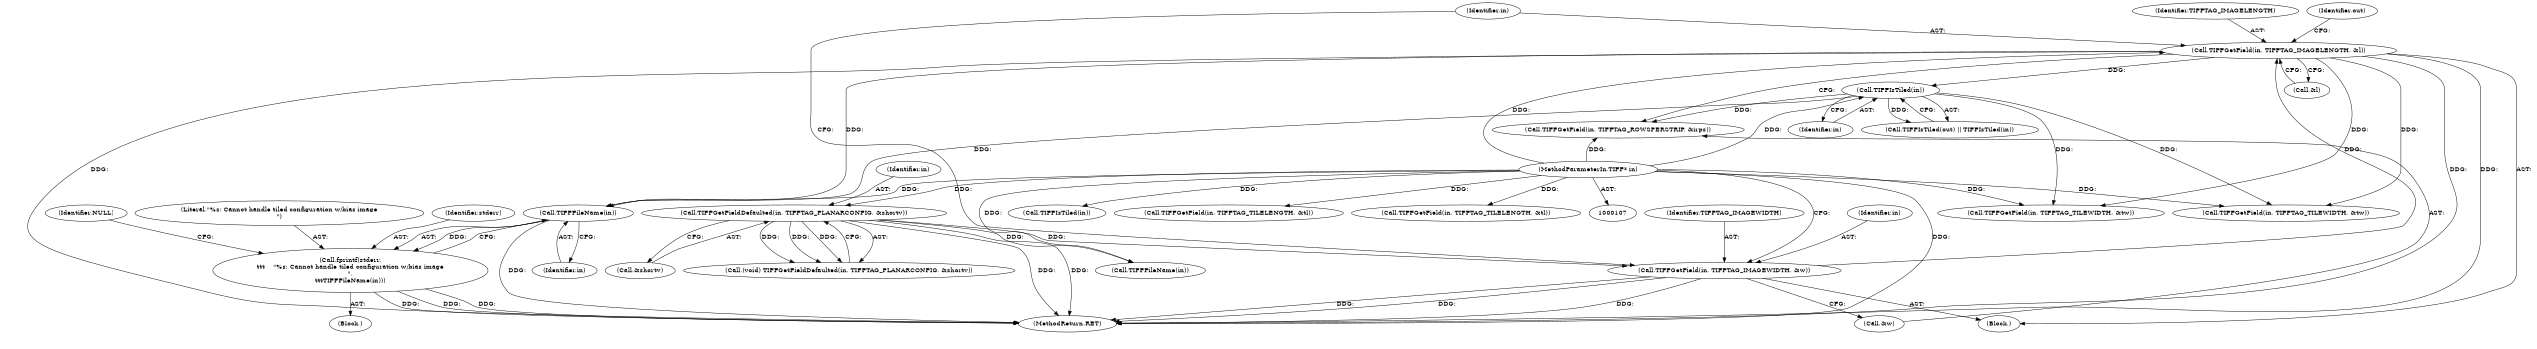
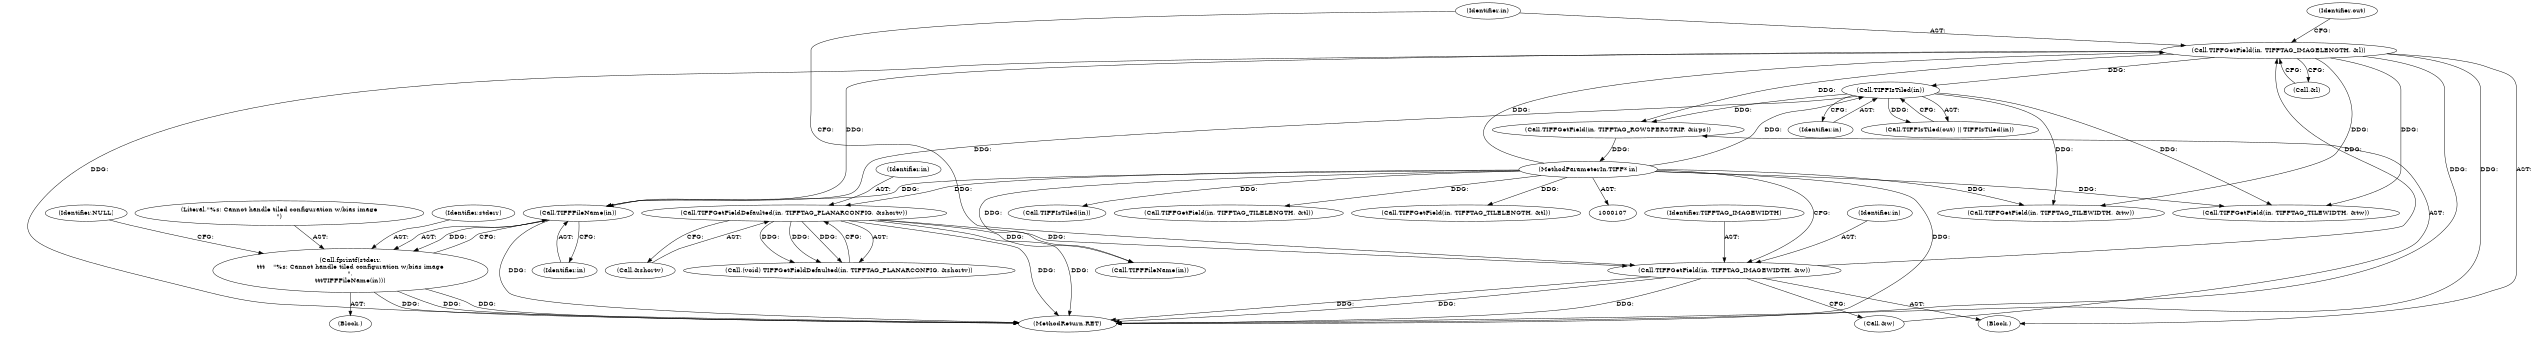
node "(Identifier,TIFFTAG_IMAGELENGTH)": removed
edge "(Call,TIFFGetField(in, TIFFTAG_IMAGELENGTH, &l))" -> "(Call,TIFFGetField(in, TIFFTAG_ROWSPERSTRIP, &irps))": label "CFG: " -> "DDG: "
edge "(MethodParameterIn,TIFF* in)" -> "(Call,TIFFGetField(in, TIFFTAG_ROWSPERSTRIP, &irps))": reversed
